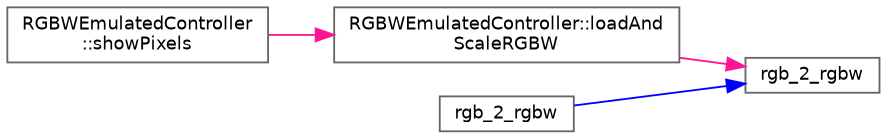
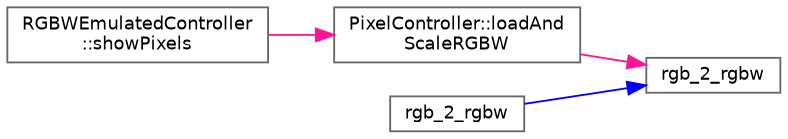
node "RGBWEmulatedController::loadAnd ScaleRGBW": label "RGBWEmulatedController::loadAnd ScaleRGBW" -> "PixelController::loadAnd ScaleRGBW"
